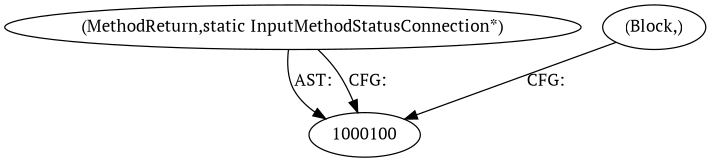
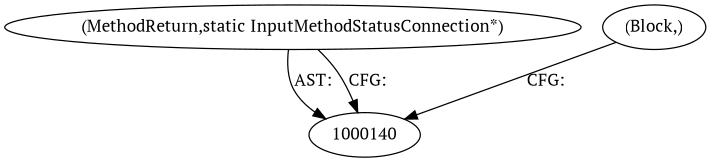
node "1000100": label "1000100" -> "1000140"
